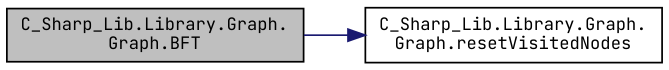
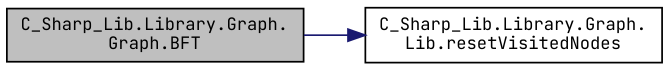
node "C_Sharp_Lib.Library.Graph. Graph.resetVisitedNodes": label "C_Sharp_Lib.Library.Graph. Graph.resetVisitedNodes" -> "C_Sharp_Lib.Library.Graph. Lib.resetVisitedNodes"
